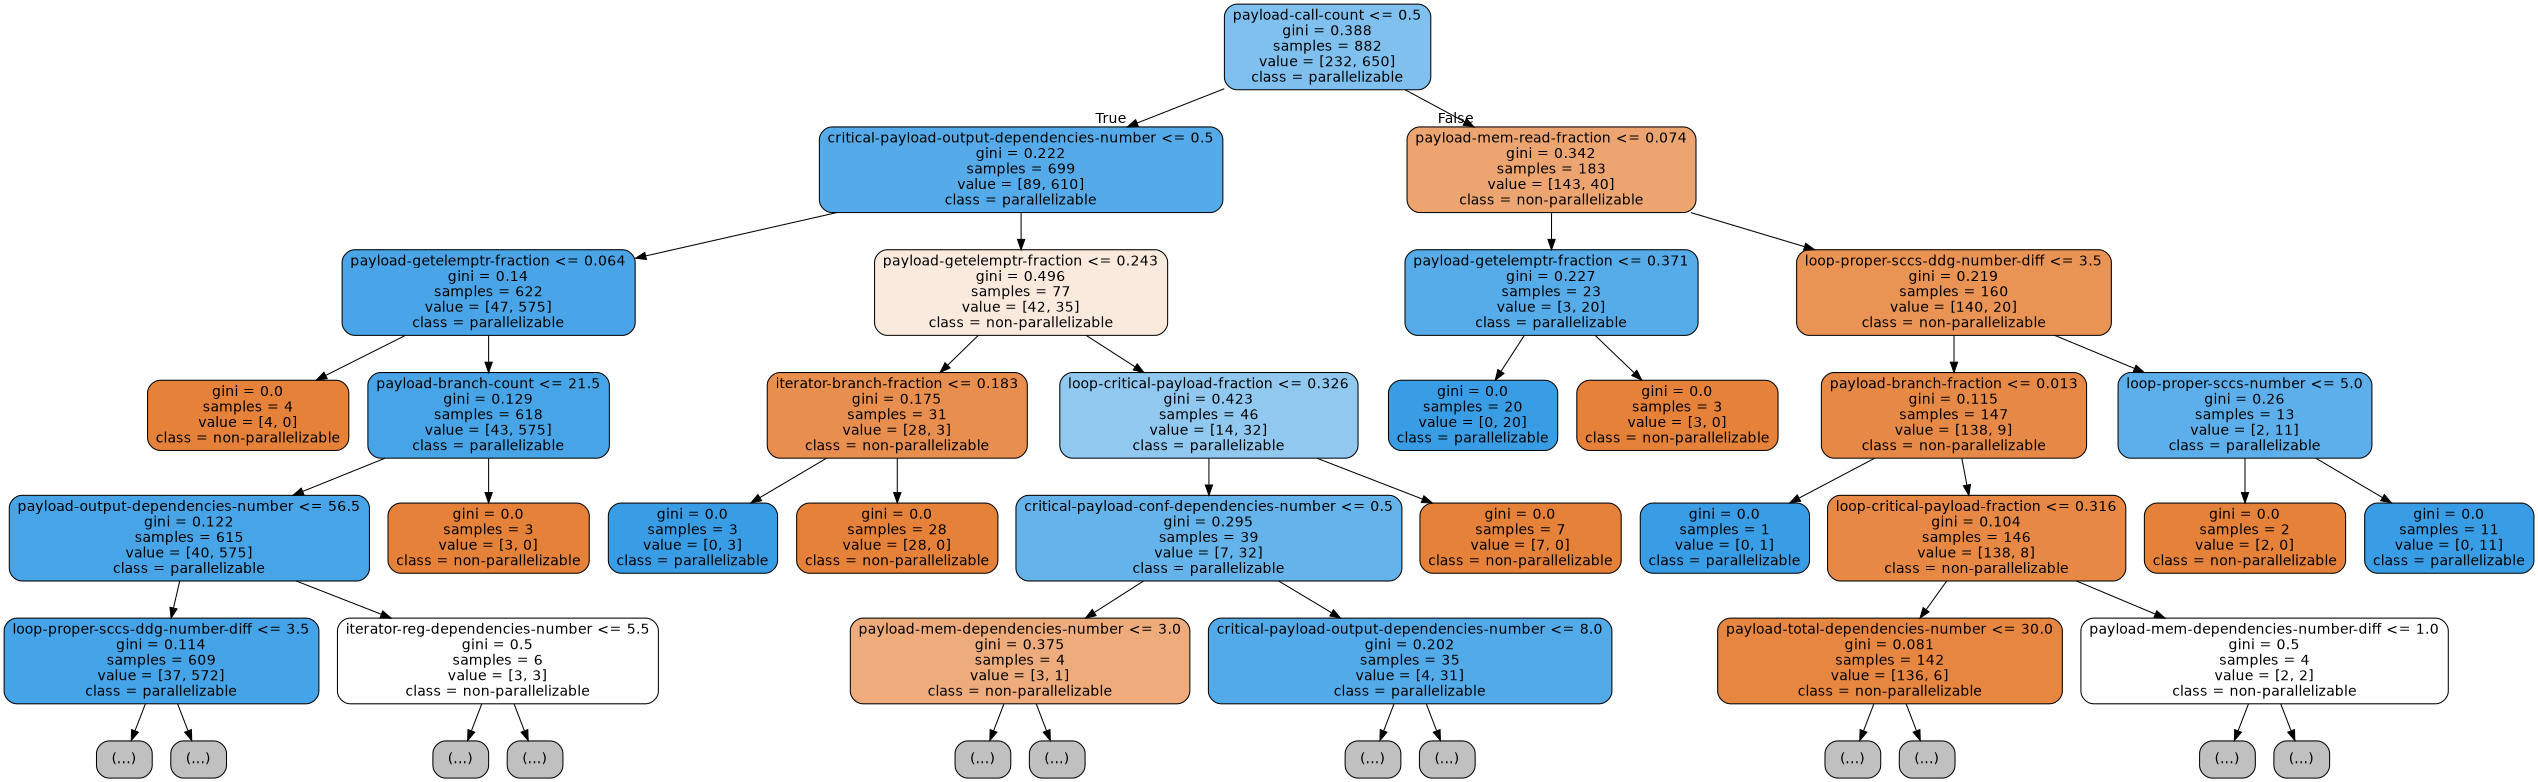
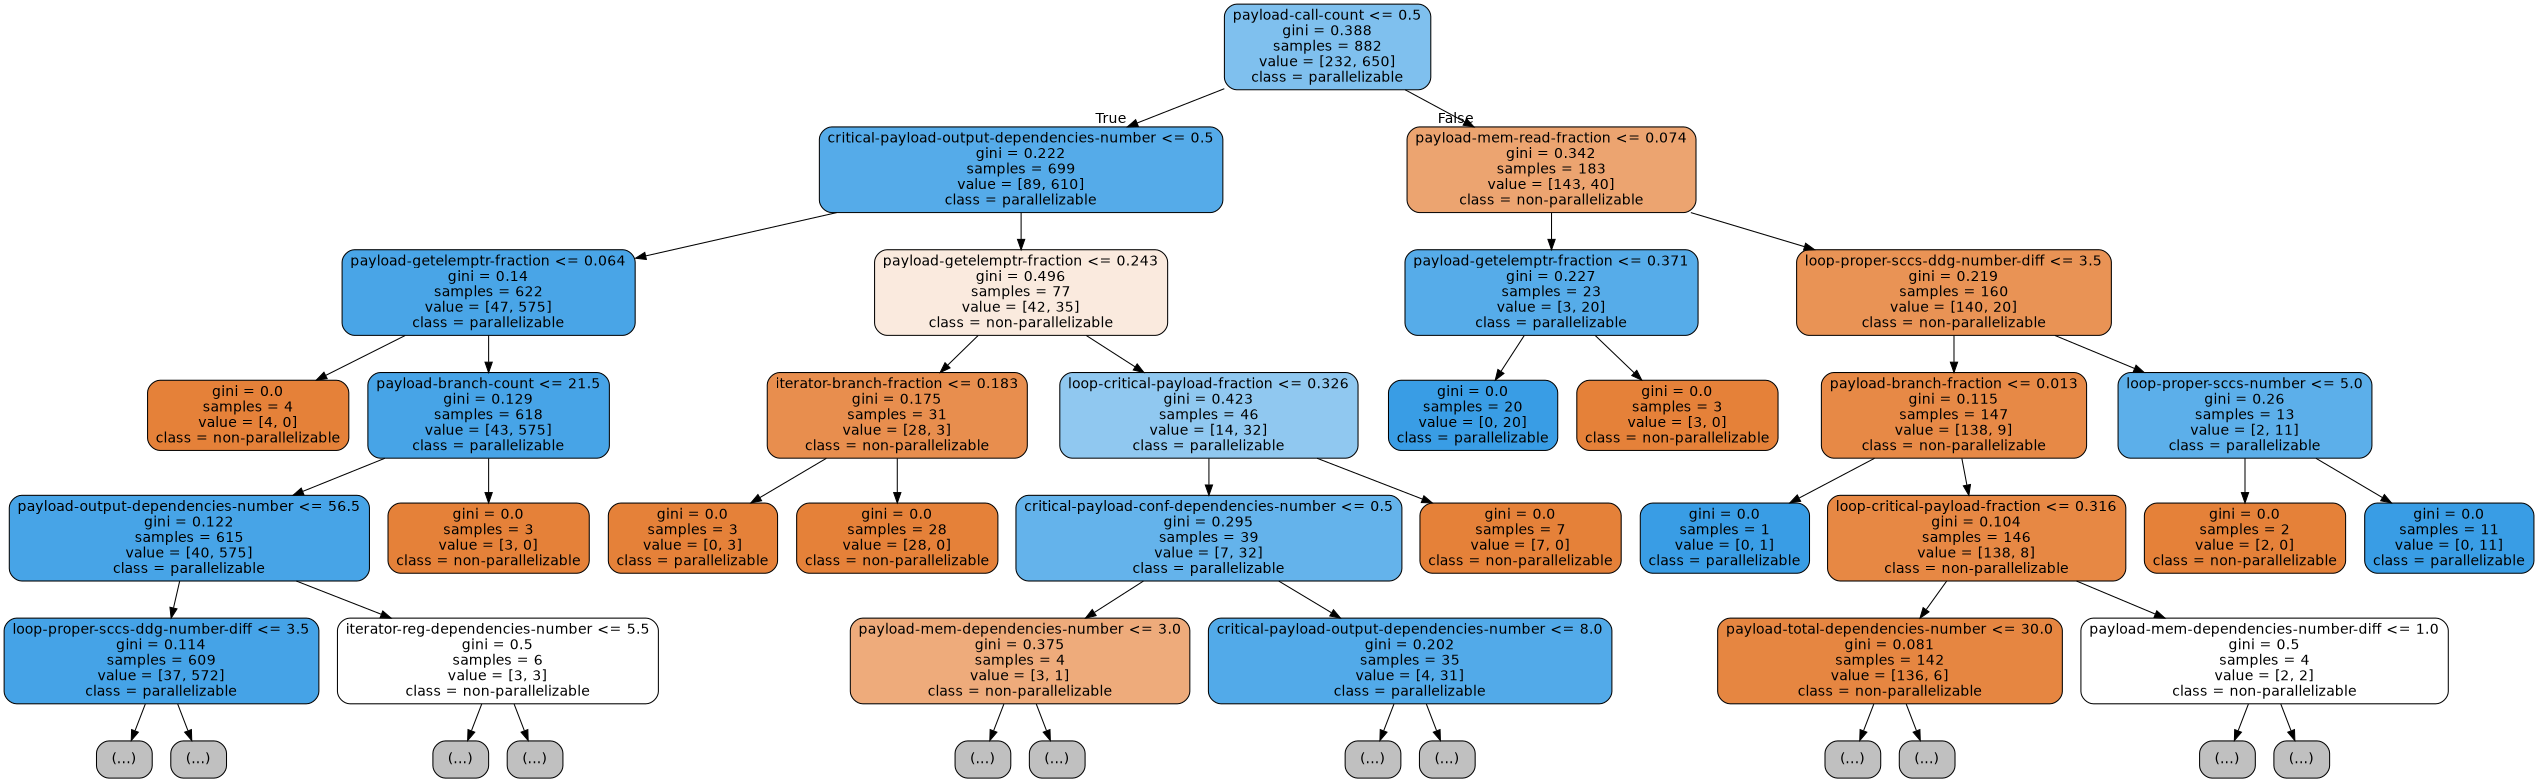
node "gini = 0.0 samples = 3 value = [0, 3] class = parallelizable": fillcolor #399de5ff -> #e58139ff
